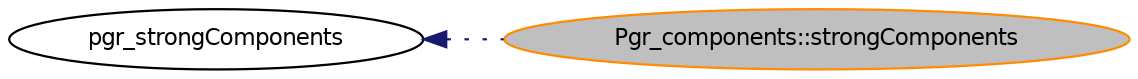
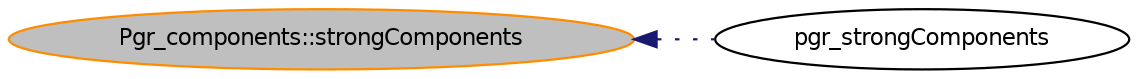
edge "Pgr_components::strongComponents" -> "pgr_strongComponents": reversed
